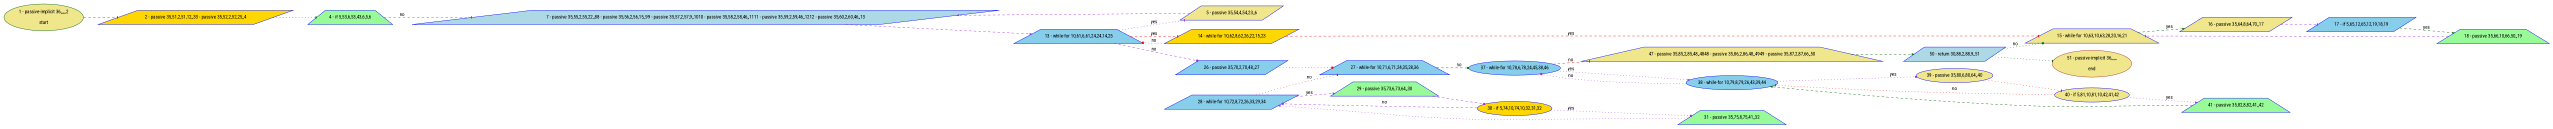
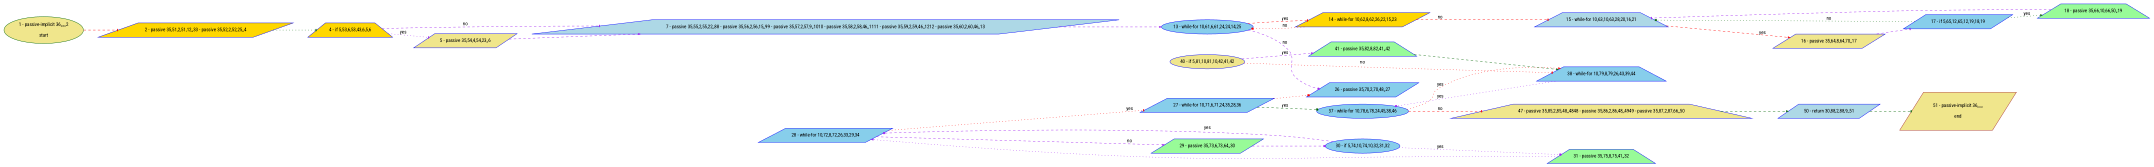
node "4 - if 5,53,6,53,43,6,5,6": fillcolor palegreen -> gold
edge "13 - while-for 10,61,6,61,24,24,14,25" -> "5 - passive 35,54,4,54,23,,6": now "4 - if 5,53,6,53,43,6,5,6" -> "5 - passive 35,54,4,54,23,,6"
edge "17 - if 5,65,12,65,12,19,18,19" -> "18 - passive 35,66,10,66,50,,19": style dashed -> dotted
edge "15 - while-for 10,63,10,63,28,20,16,21" -> "16 - passive 35,64,8,64,70,,17": color darkgreen -> red
edge "14 - while-for 10,62,8,62,26,22,15,23" -> "15 - while-for 10,63,10,63,28,20,16,21": label "yes" -> "no"
node "13 - while-for 10,61,6,61,24,24,14,25": shape trapezium -> ellipse
node "15 - while-for 10,63,10,63,28,20,16,21": fillcolor khaki -> lightblue
edge "50 - return 30,88,2,88,9,,51" -> "15 - while-for 10,63,10,63,28,20,16,21": now "17 - if 5,65,12,65,12,19,18,19" -> "15 - while-for 10,63,10,63,28,20,16,21"
edge "50 - return 30,88,2,88,9,,51" -> "51 - passive-implicit 36,,,,,, end": style dotted -> dashed
node "51 - passive-implicit 36,,,,,, end": shape ellipse -> parallelogram
edge "27 - while-for 10,71,6,71,24,35,28,36" -> "37 - while-for 10,78,6,78,24,45,38,46": label "no" -> "yes"
edge "26 - passive 35,70,2,70,48,,27" -> "27 - while-for 10,71,6,71,24,35,28,36": reversed
node "27 - while-for 10,71,6,71,24,35,28,36": shape trapezium -> parallelogram
edge "37 - while-for 10,78,6,78,24,45,38,46" -> "38 - while-for 10,79,8,79,26,43,39,44": color purple -> red
edge "38 - while-for 10,79,8,79,26,43,39,44" -> "37 - while-for 10,78,6,78,24,45,38,46": label "no" -> "yes"
node "39 - passive 35,80,6,80,64,,40": removed
edge "28 - while-for 10,72,8,72,26,33,29,34" -> "27 - while-for 10,71,6,71,24,35,28,36": label "no" -> "yes"
node "38 - while-for 10,79,8,79,26,43,39,44": shape ellipse -> trapezium
node "29 - passive 35,73,6,73,64,,30": shape trapezium -> parallelogram
edge "28 - while-for 10,72,8,72,26,33,29,34" -> "29 - passive 35,73,6,73,64,,30": label "yes" -> "no"
edge "40 - if 5,81,10,81,10,42,41,42" -> "41 - passive 35,82,8,82,41,,42": style dotted -> dashed
edge "30 - if 5,74,10,74,10,32,31,32" -> "28 - while-for 10,72,8,72,26,33,29,34": label "no" -> "yes"
node "30 - if 5,74,10,74,10,32,31,32": fillcolor gold -> skyblue
